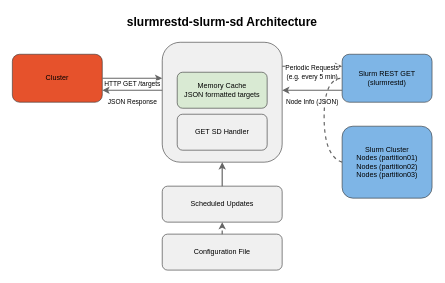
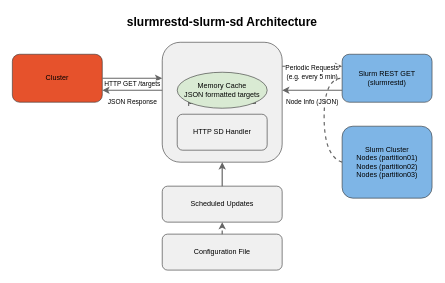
node "Memory Cache JSON formatted targets": shape rounded rectangle -> ellipse
node "GET SD Handler": label "GET SD Handler" -> "HTTP SD Handler"
